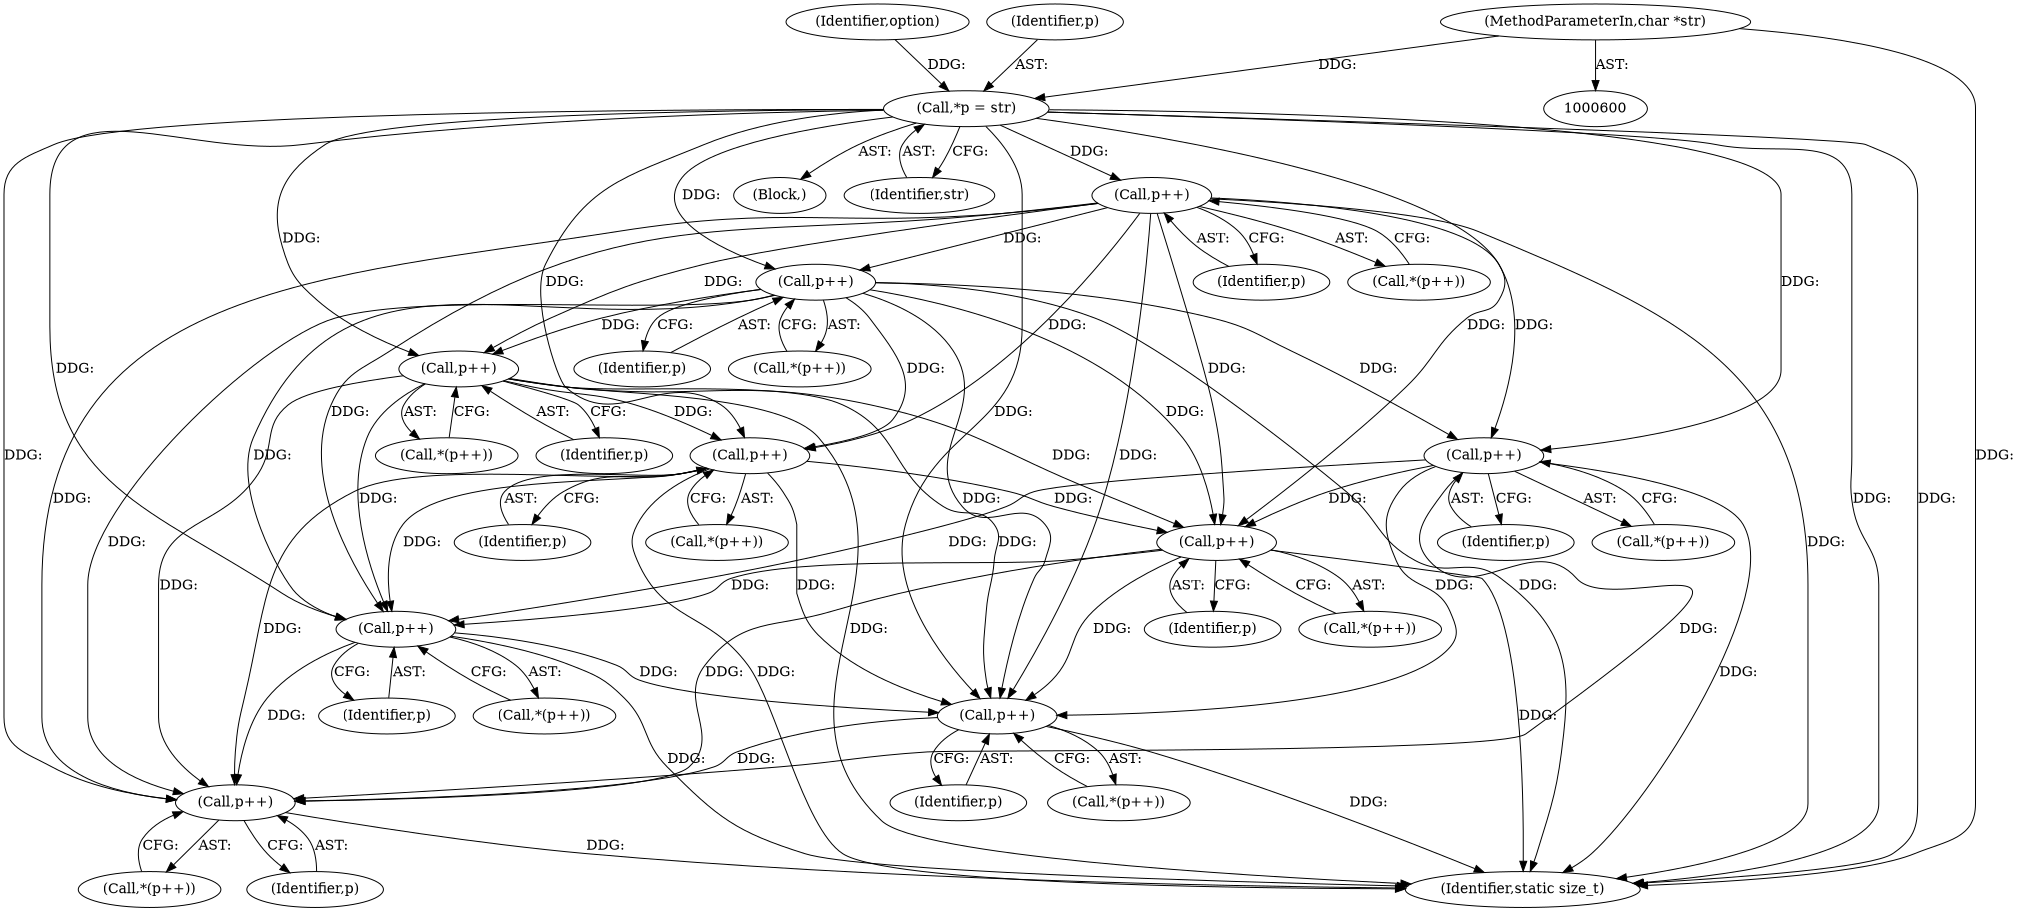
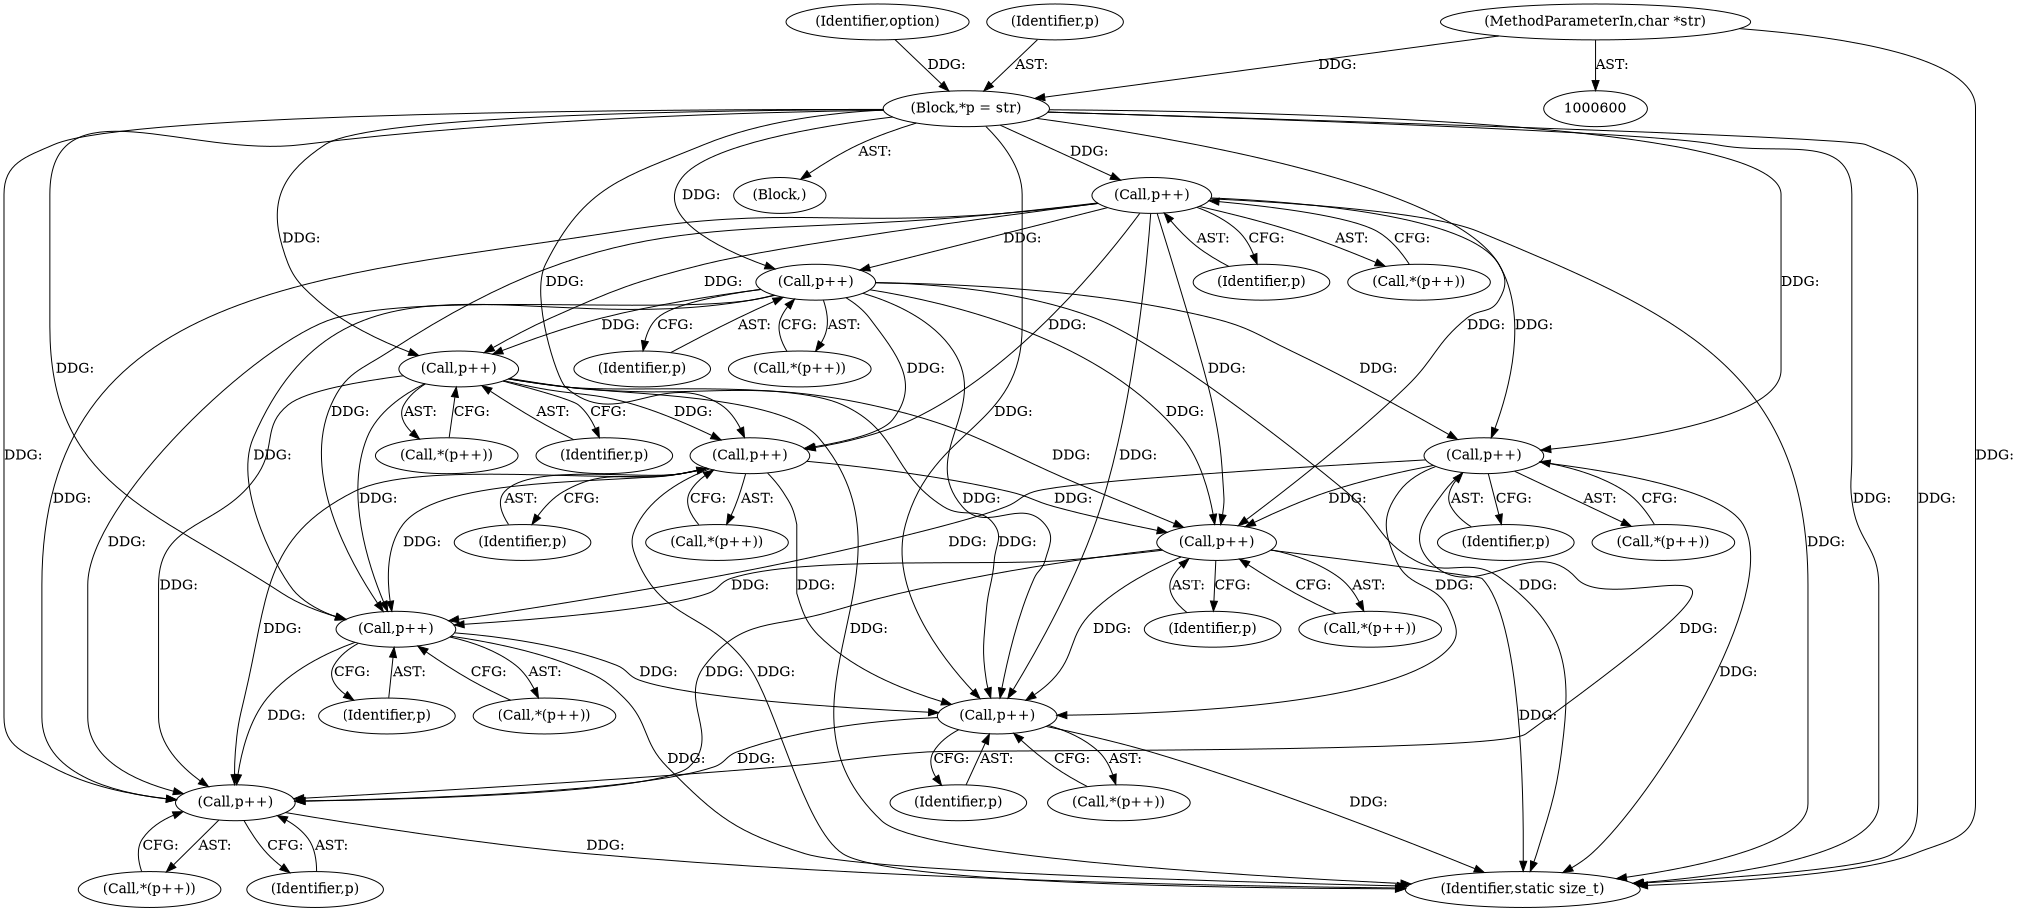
node "(Call,*p = str)": label "(Call,*p = str)" -> "(Block,*p = str)"
node "(Identifier,str)": removed
